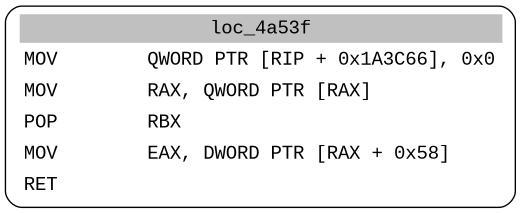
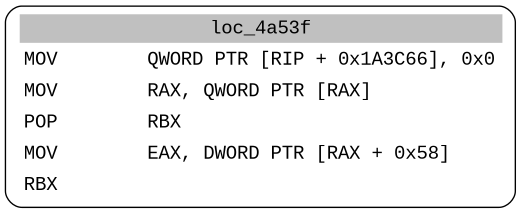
node "loc_4a53f": text "RET" -> "RBX"
